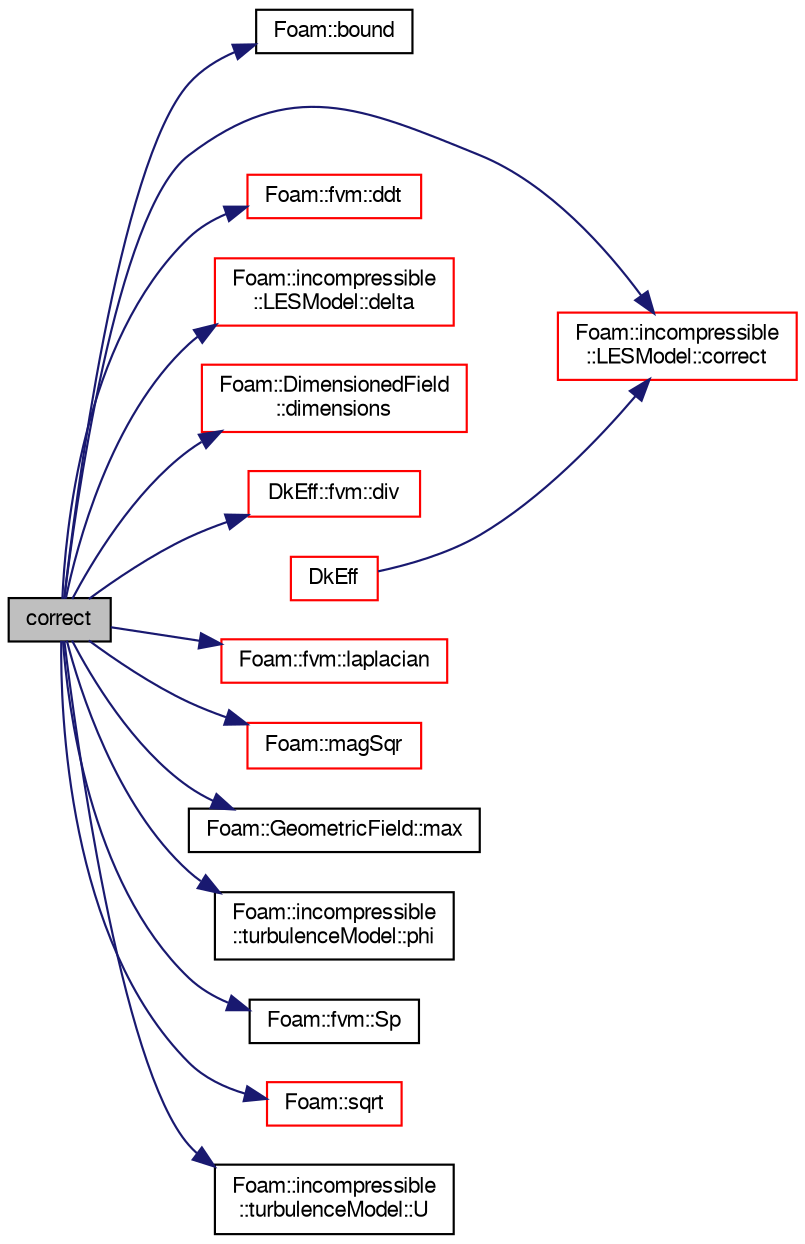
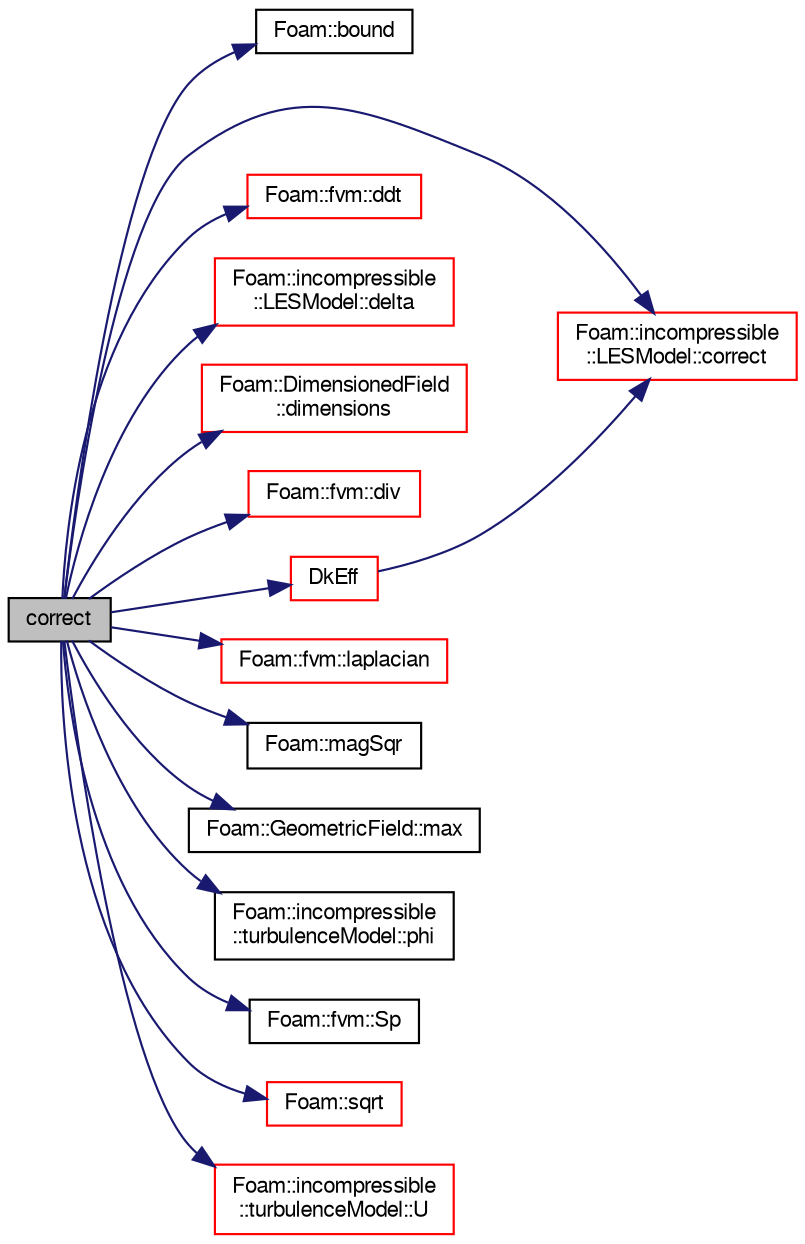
node "DkEff::fvm::div": label "DkEff::fvm::div" -> "Foam::fvm::div"
edge "correct" -> "DkEff": added
node "Foam::magSqr": color red -> black
node "Foam::incompressible ::turbulenceModel::U": color black -> red
